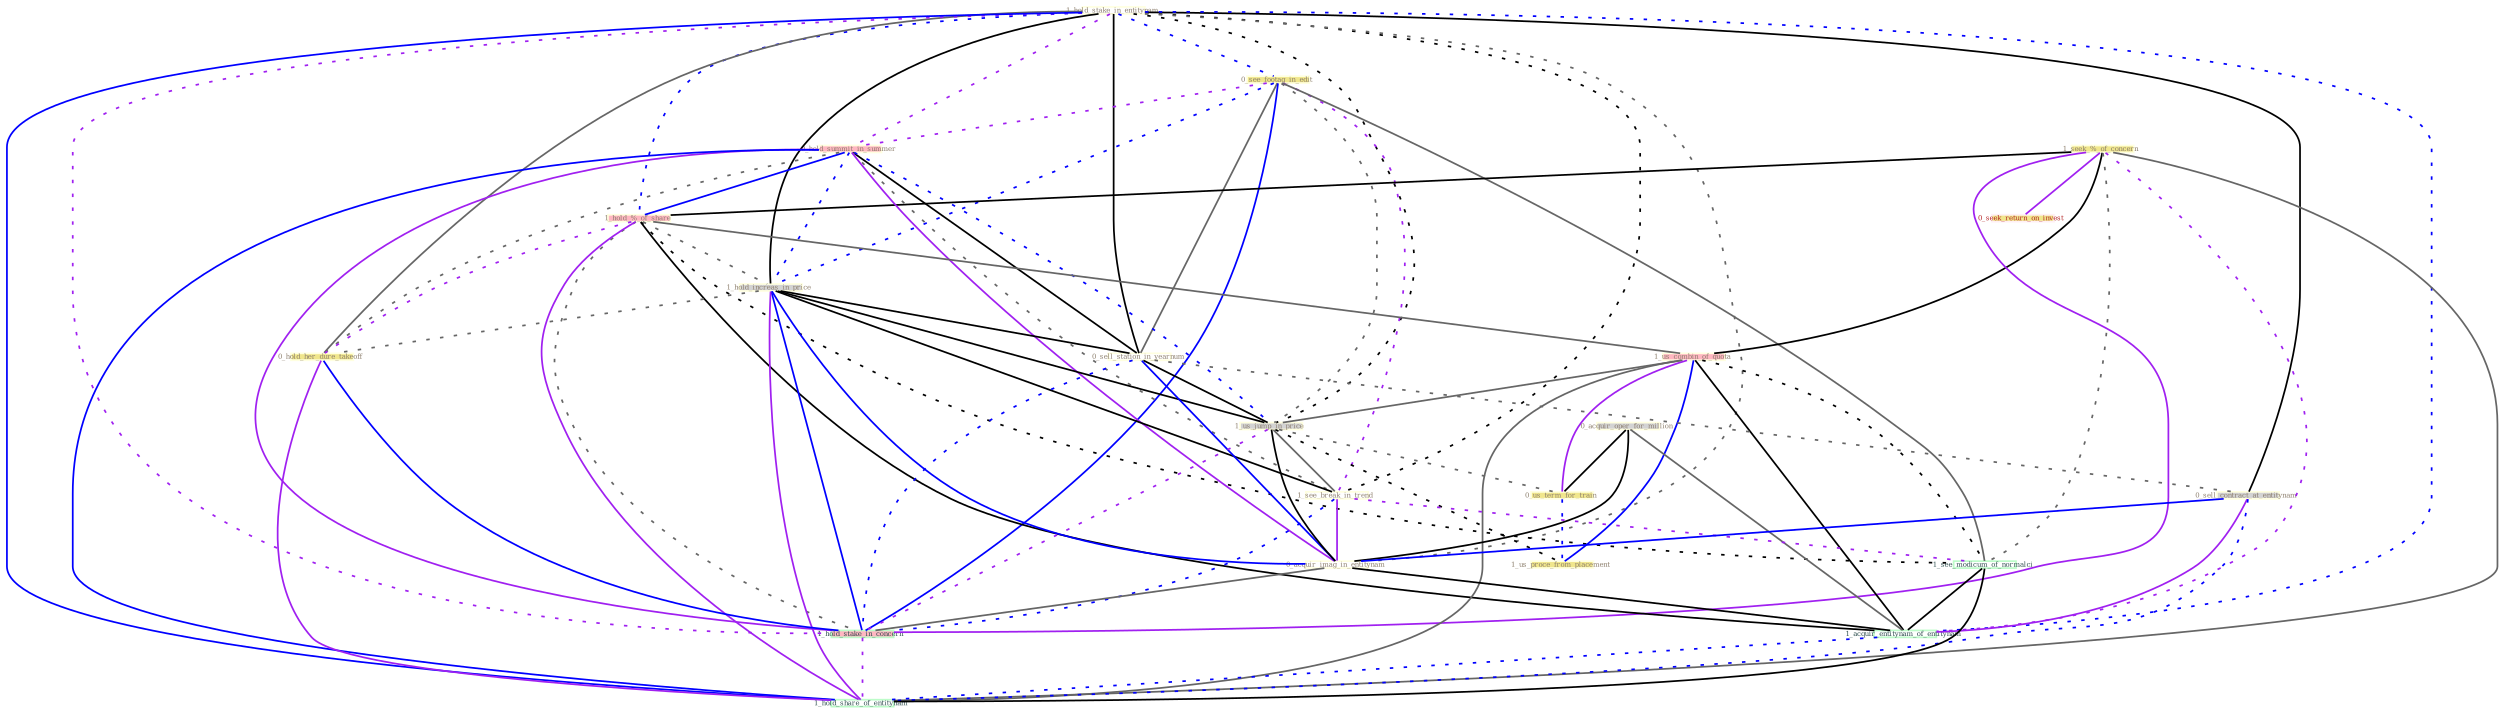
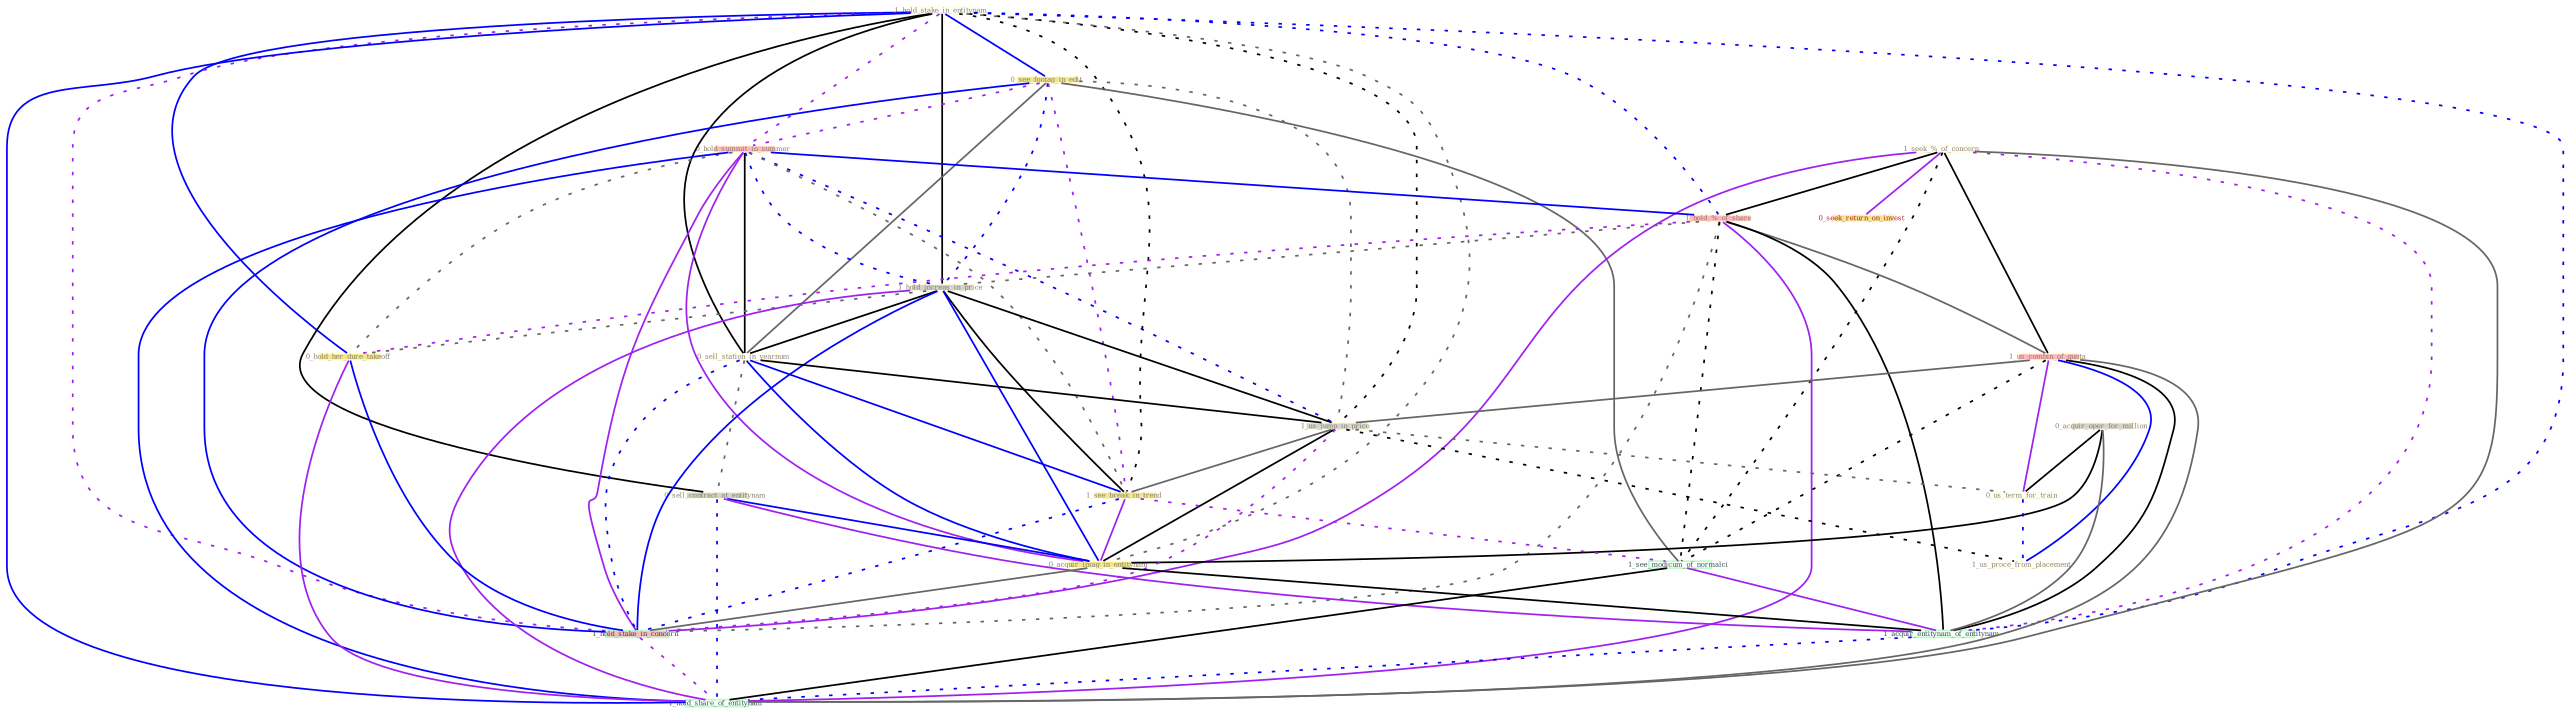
edge "1_hold_stake_in_entitynam" -- "0_see_footag_in_edit": style dotted -> solid
edge "1_hold_stake_in_entitynam" -- "0_hold_her_dure_takeoff": color gray40 -> blue
node "1_seek_%_of_concern": fillcolor khaki -> white
edge "1_seek_%_of_concern" -- "1_see_modicum_of_normalci": color gray40 -> black
edge "0_sell_station_in_yearnum" -- "1_see_break_in_trend": added
node "1_see_break_in_trend": fillcolor white -> khaki
node "0_us_term_for_train": fillcolor khaki -> white
node "0_acquir_imag_in_entitynam": fillcolor white -> khaki
node "1_us_proce_from_placement": fillcolor khaki -> white
edge "1_see_modicum_of_normalci" -- "1_acquir_entitynam_of_entitynam": color black -> purple
